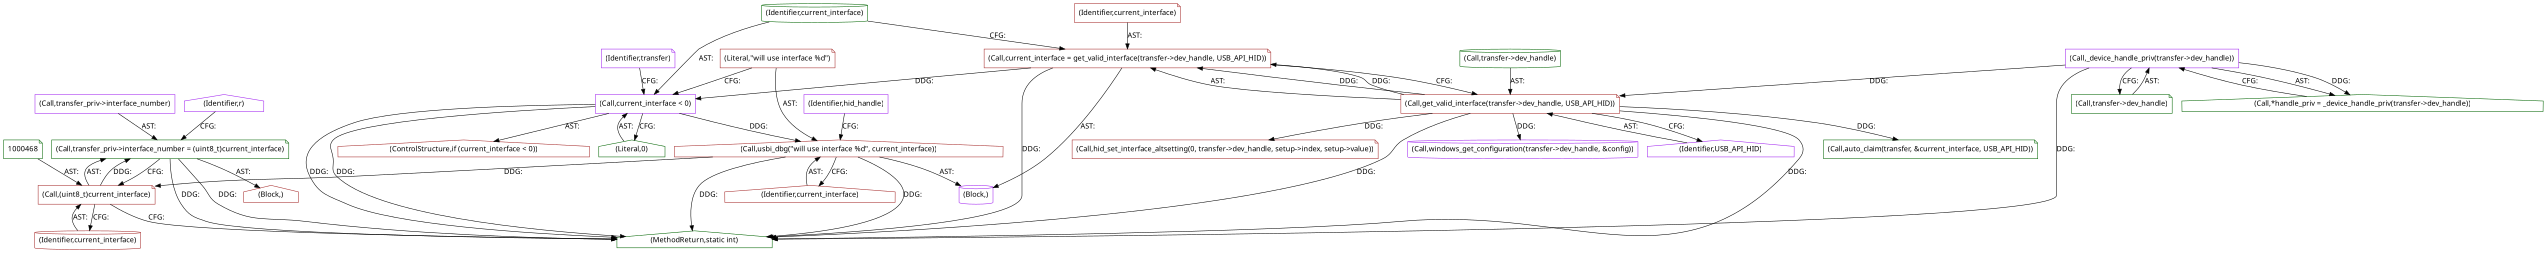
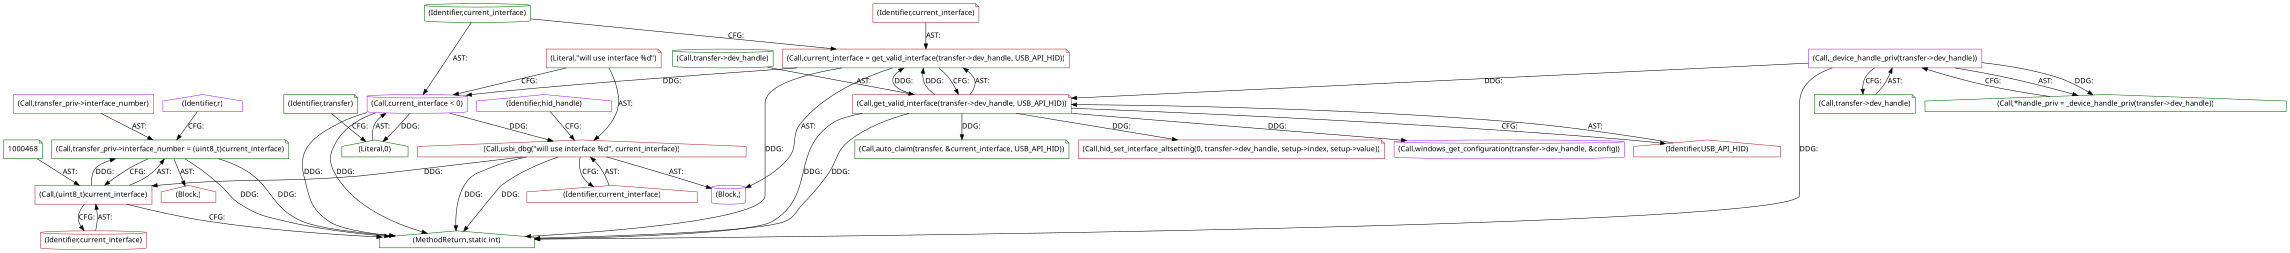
node "(Identifier,transfer)": color purple -> darkgreen
edge "(Identifier,transfer)" -> "(Call,current_interface < 0)": now "(Identifier,transfer)" -> "(Literal,0)"
node "(Call,current_interface < 0)": shape box -> cylinder
node "(Identifier,hid_handle)": shape box -> house
edge "(Call,current_interface < 0)" -> "(Literal,0)": label "CFG: " -> "DDG: "
node "(ControlStructure,if (current_interface < 0))": removed
node "(Identifier,USB_API_HID)": color purple -> brown
node "(Call,(uint8_t)current_interface)": shape note -> box
